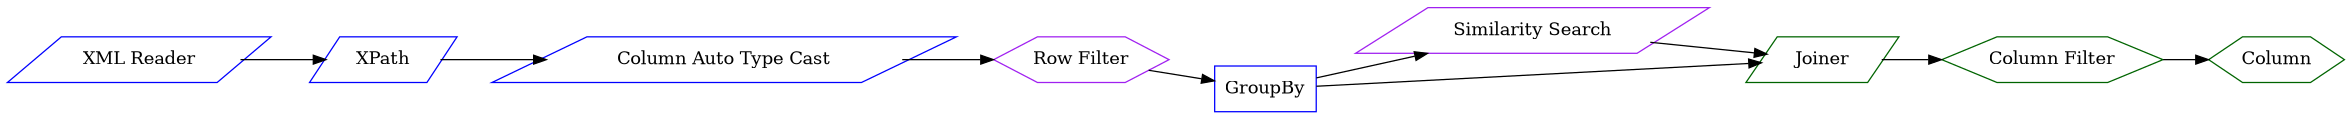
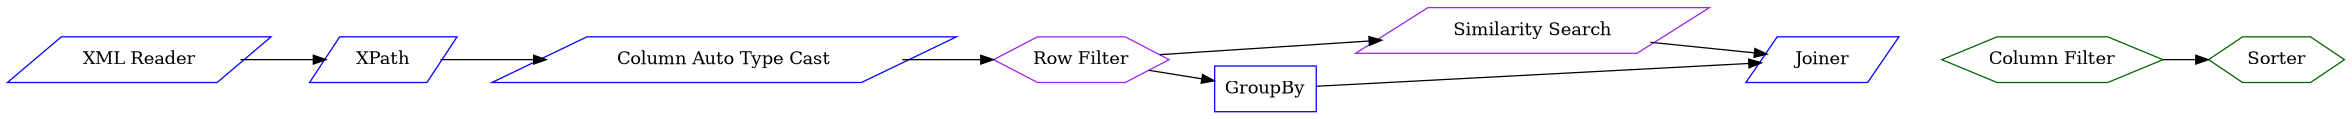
node "Joiner": color darkgreen -> blue
edge "Joiner" -> "Column Filter": removed
node "Column": label "Column" -> "Sorter"
edge "GroupBy" -> "Similarity Search": now "Row Filter" -> "Similarity Search"
